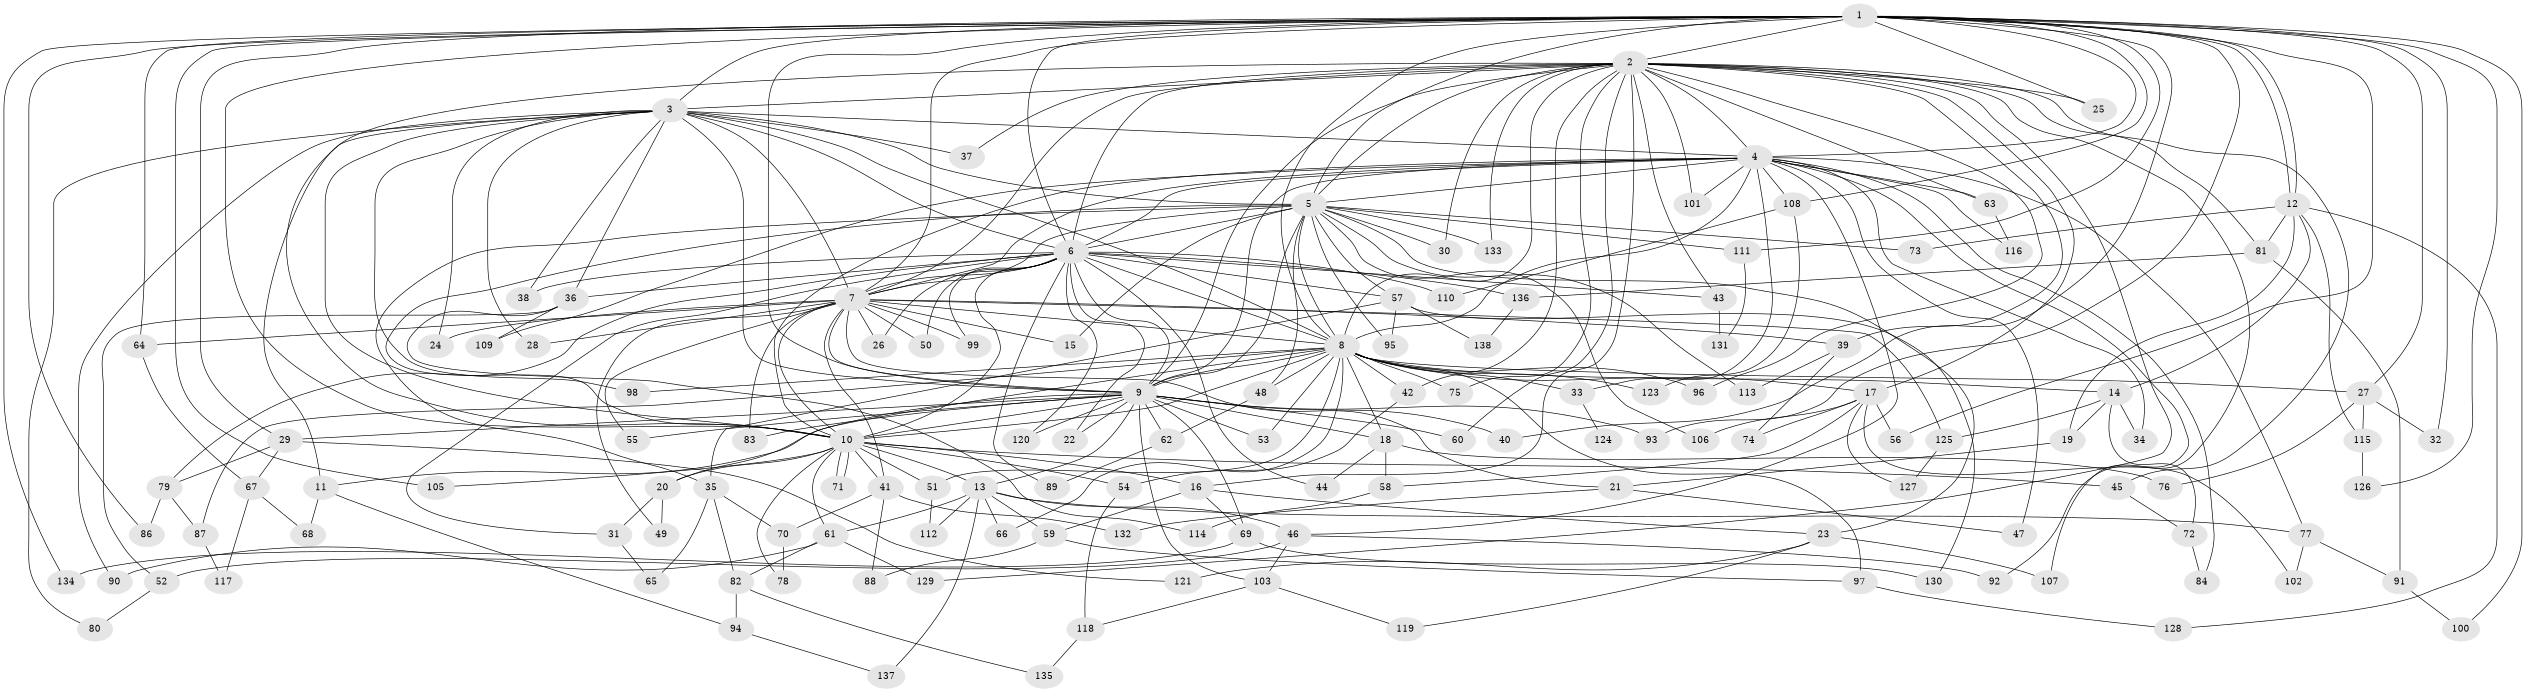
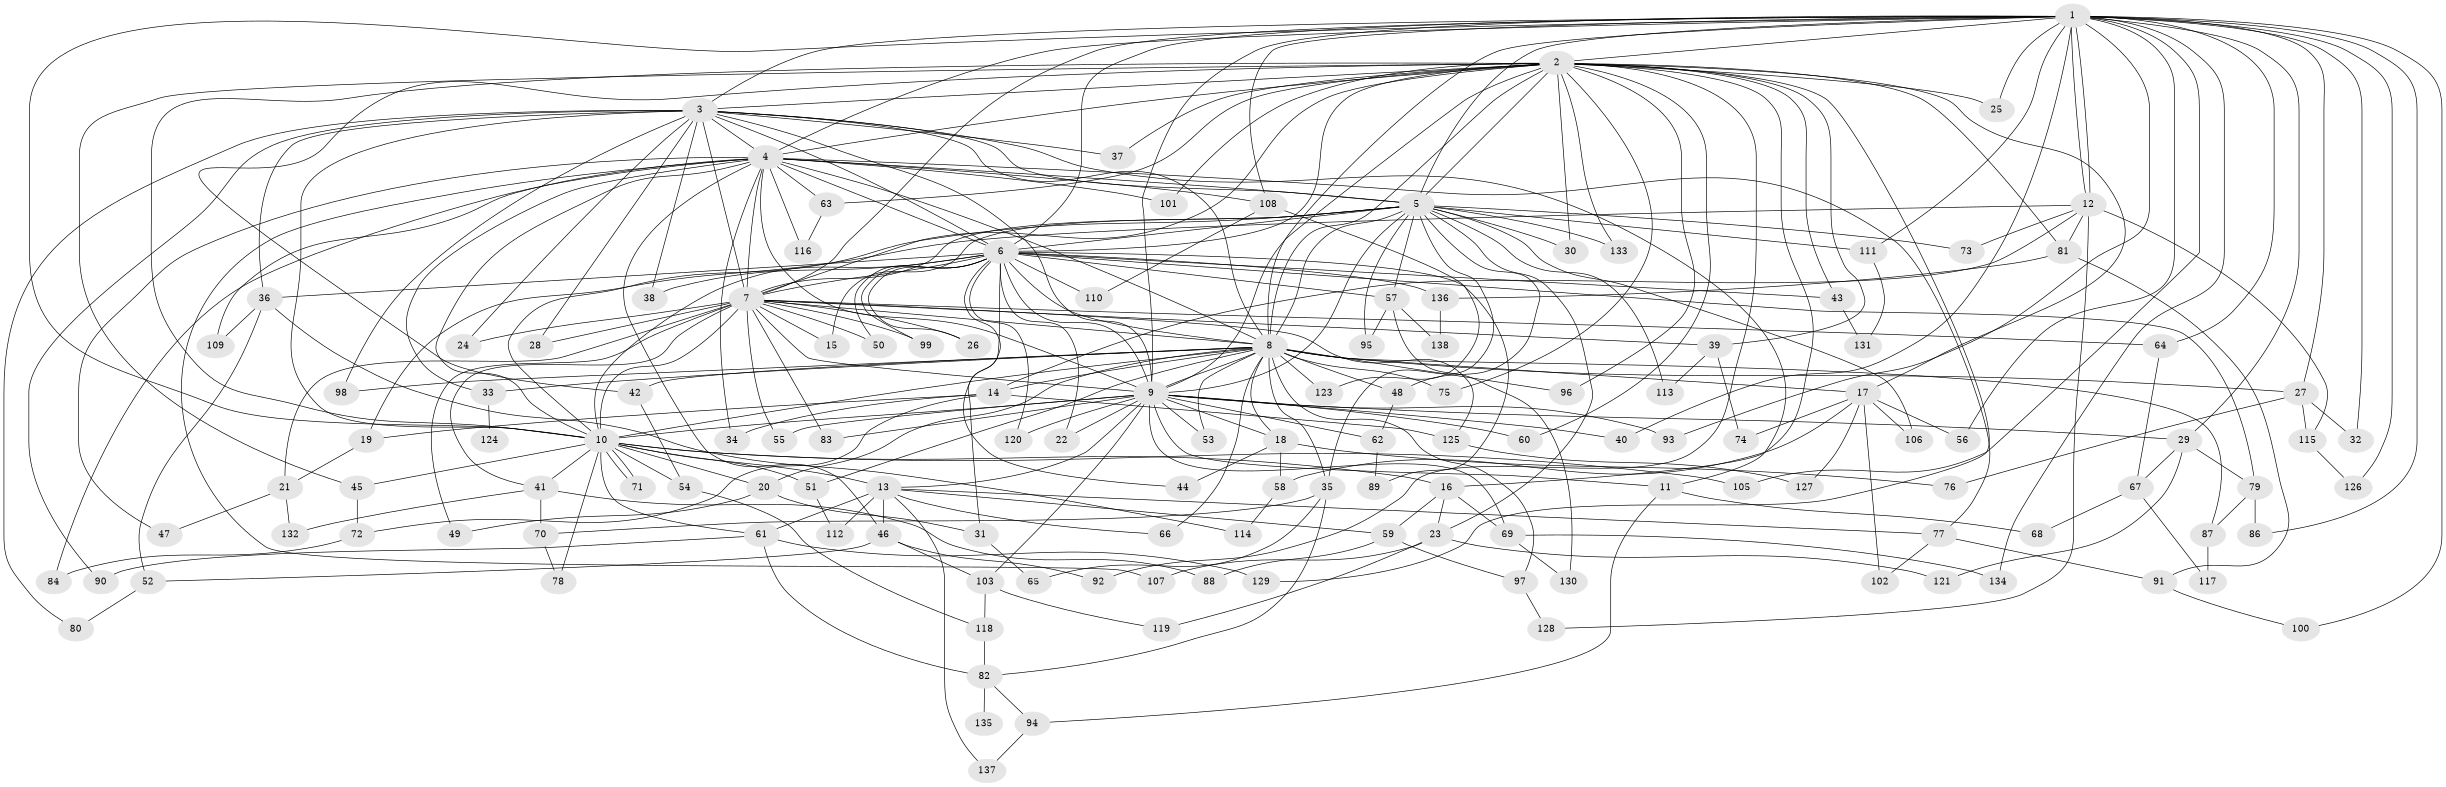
edge "57" -- "35": now "8" -- "35"
edge "118" -- "135": now "118" -- "82"
